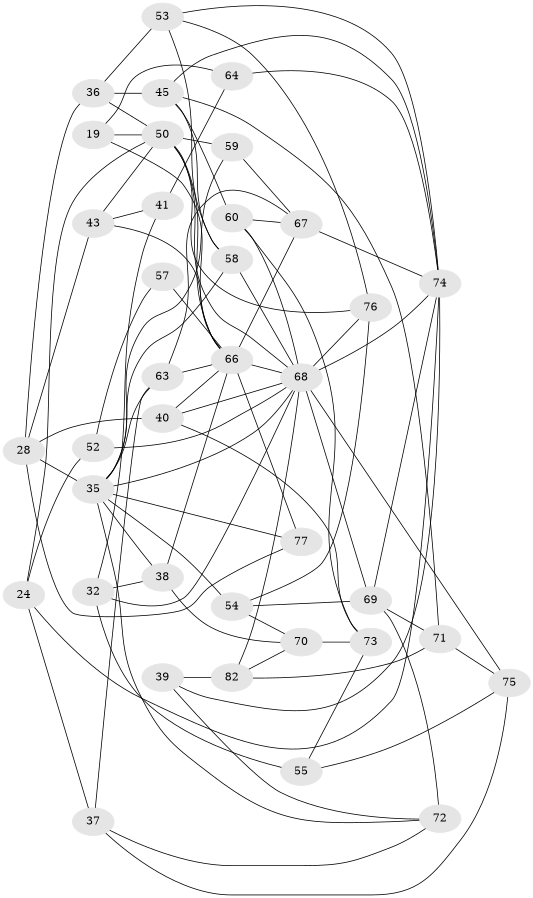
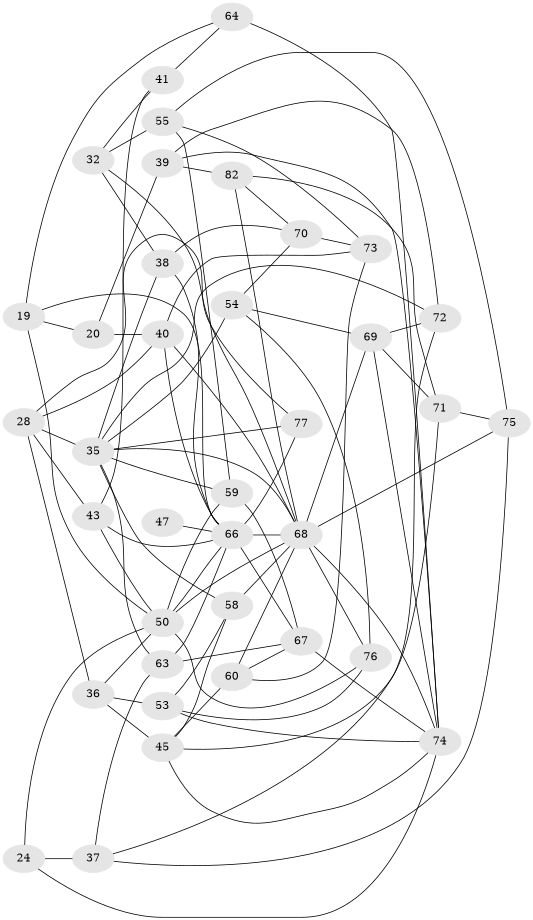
node "57": label "57" -> "47"
node "20": added
edge "55" -- "59": added
node "52": removed
